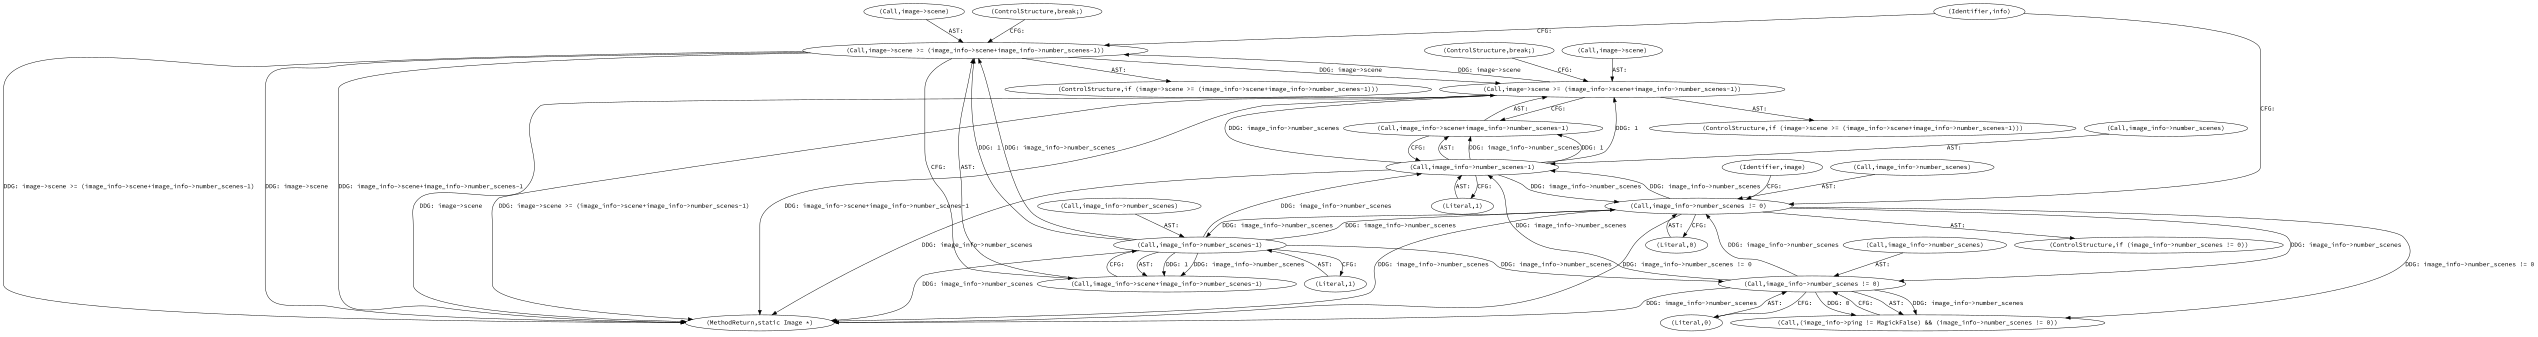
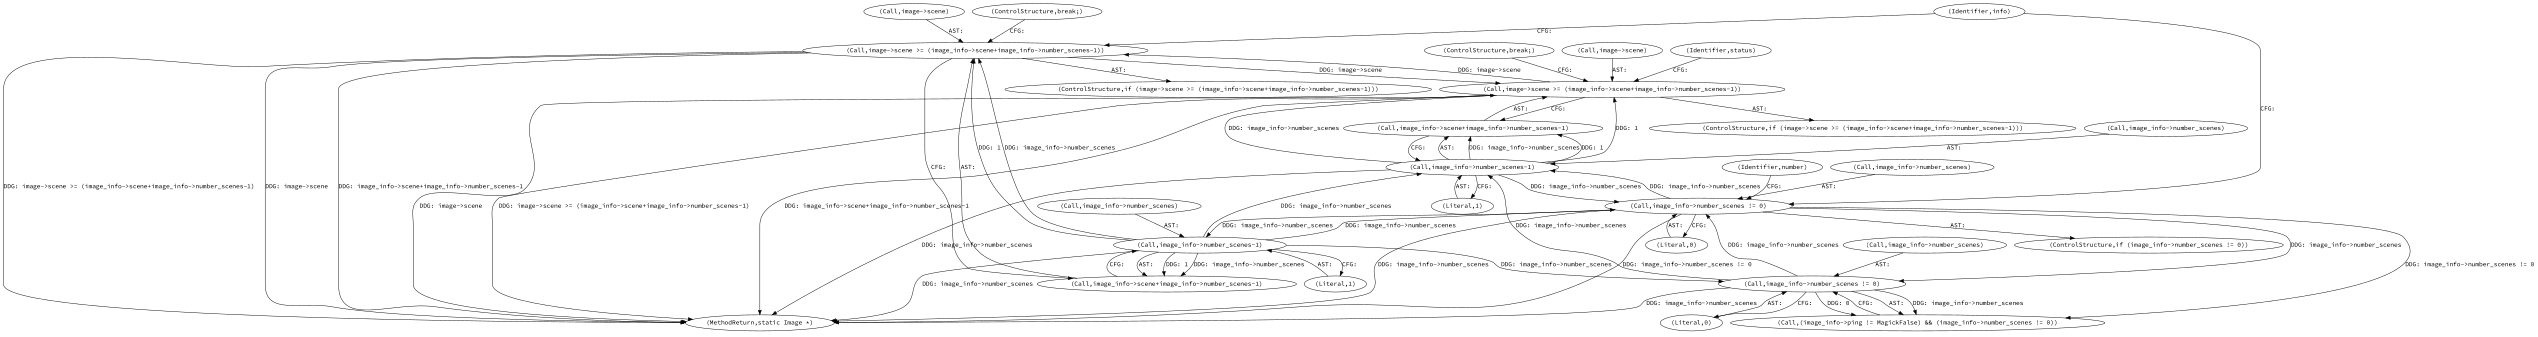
node "(Identifier,status)": added
node "(Identifier,image)": label "(Identifier,image)" -> "(Identifier,number)"
